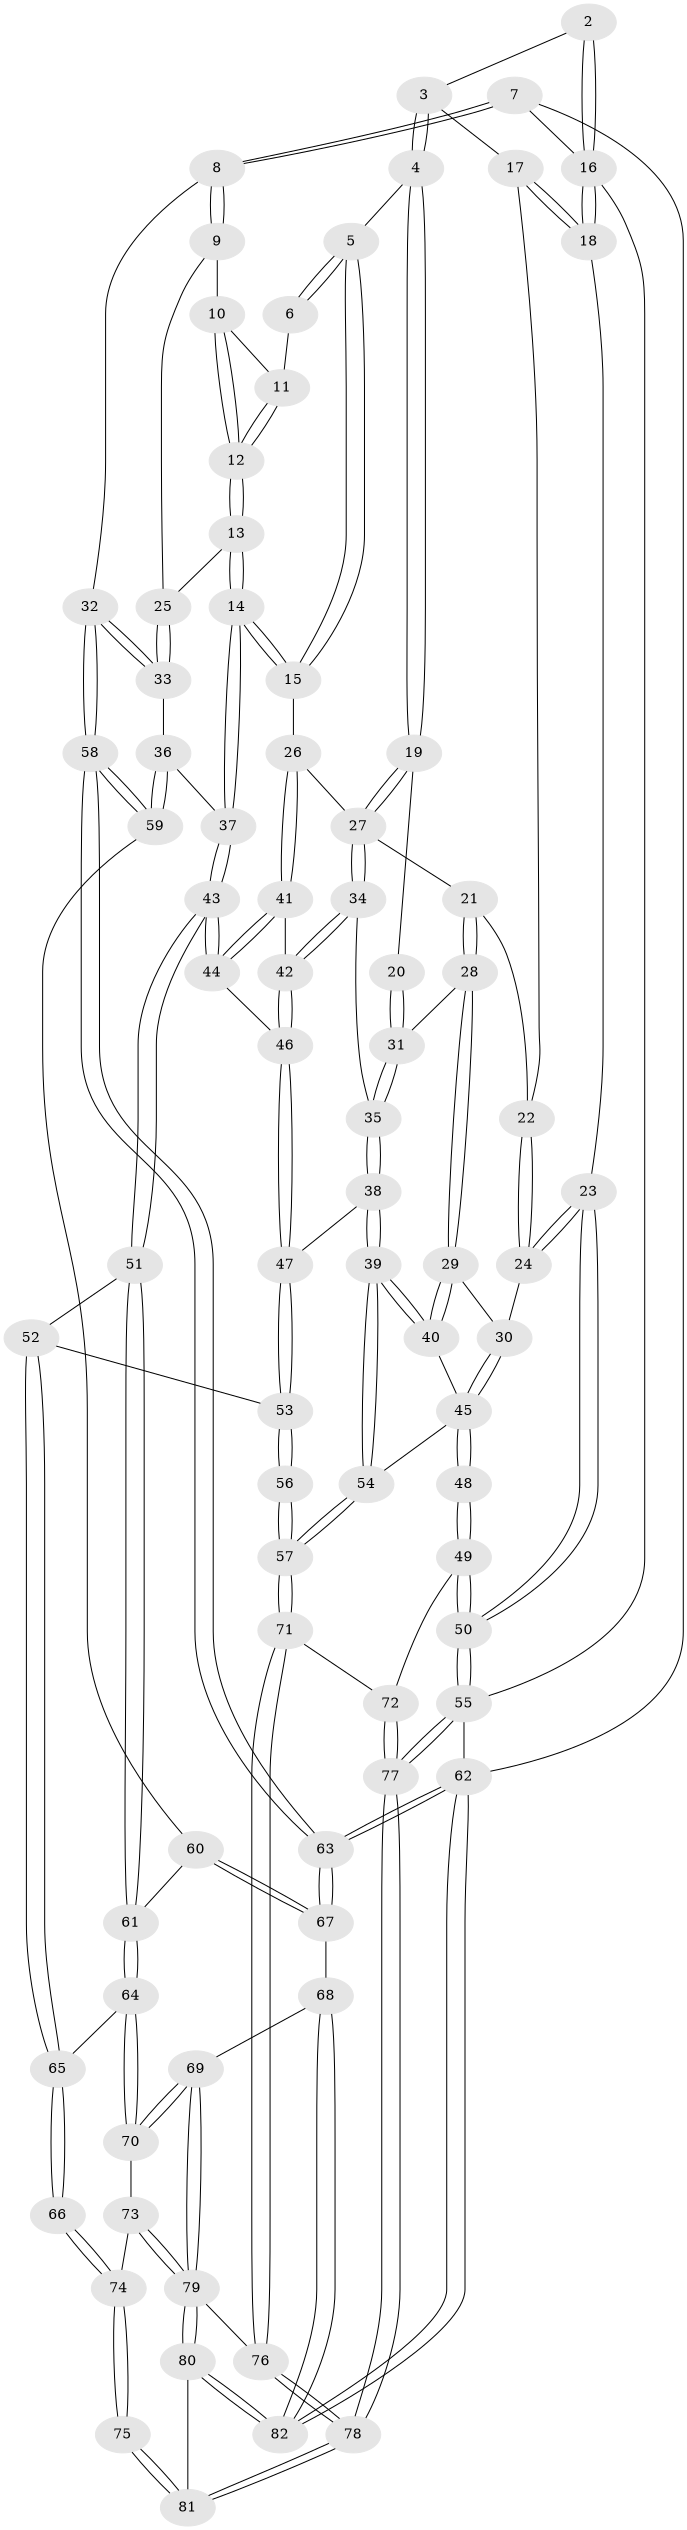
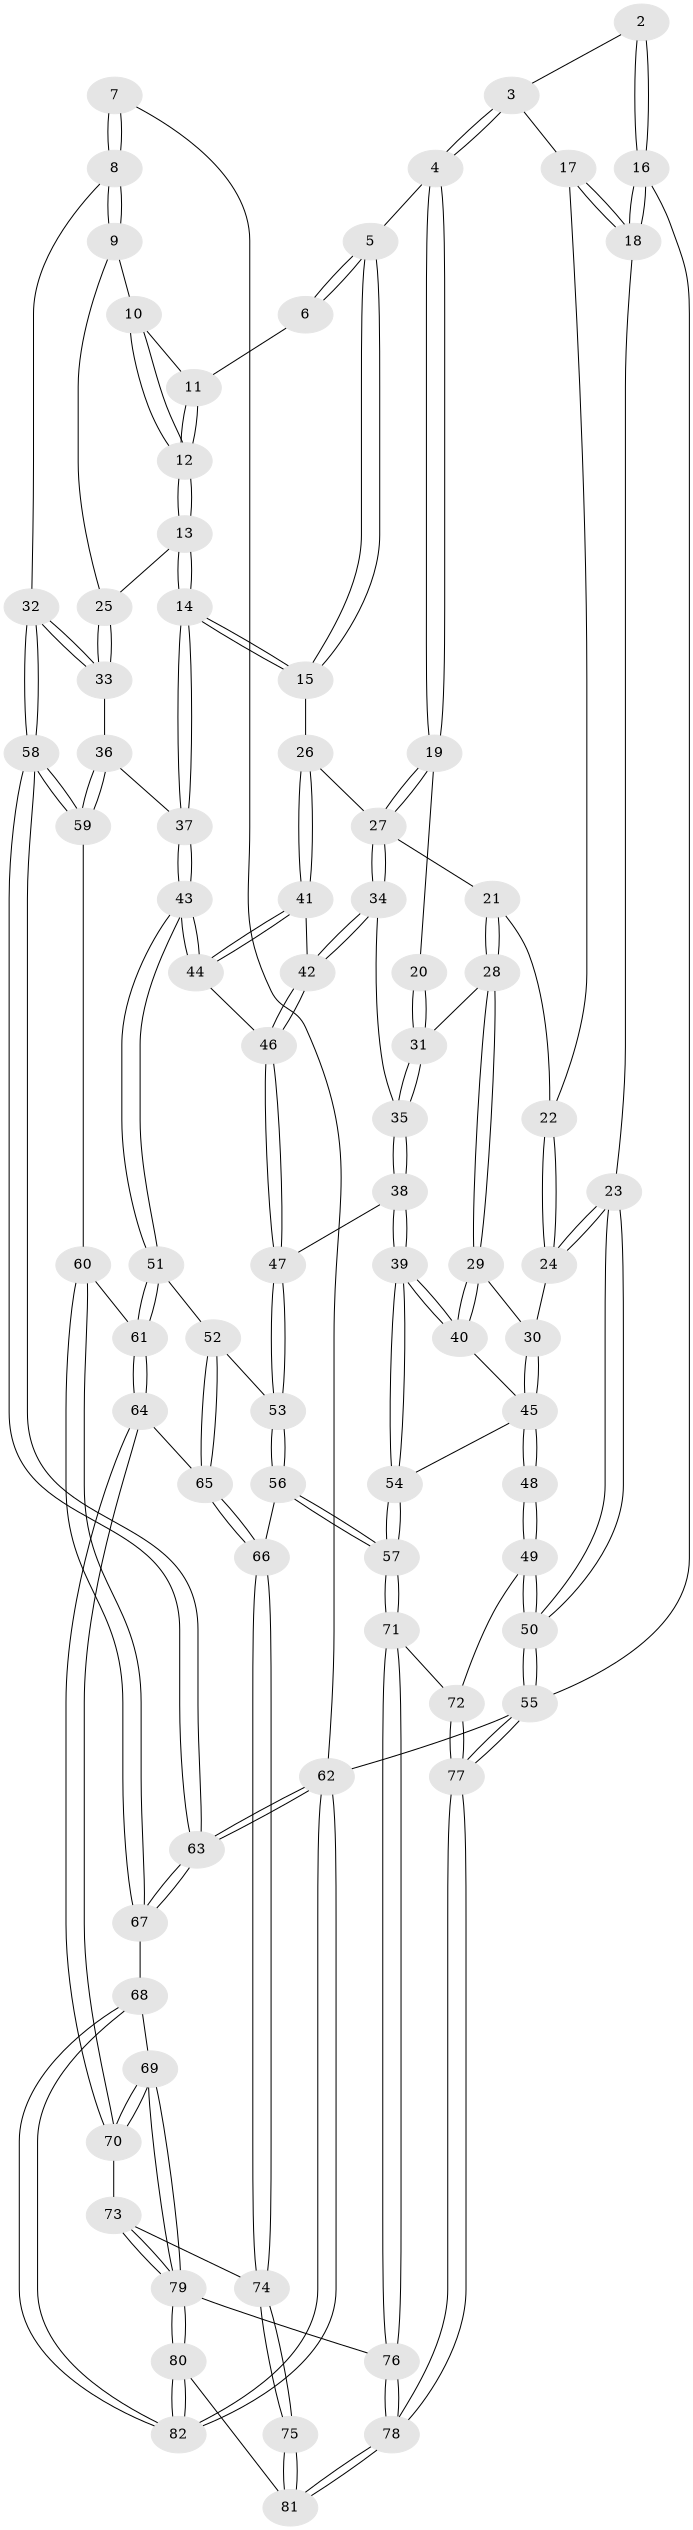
edge "7" -- "16": removed
edge "56" -- "66": added
